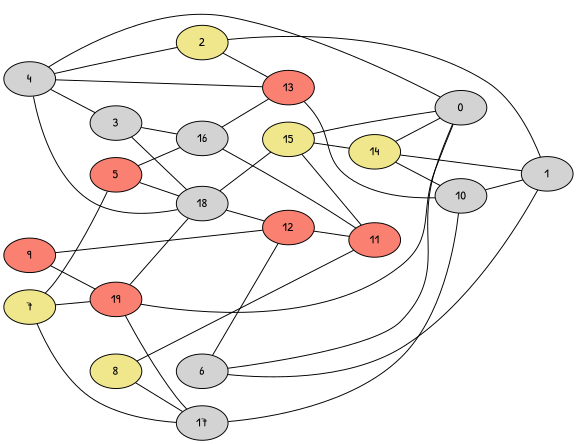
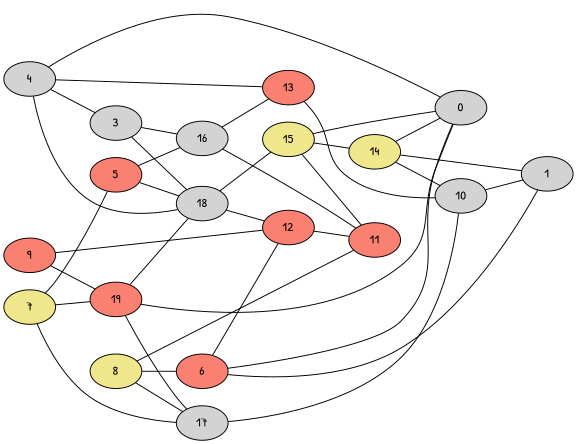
node "2": removed
edge "8" -- "6": added
node "6": fillcolor lightgrey -> salmon
